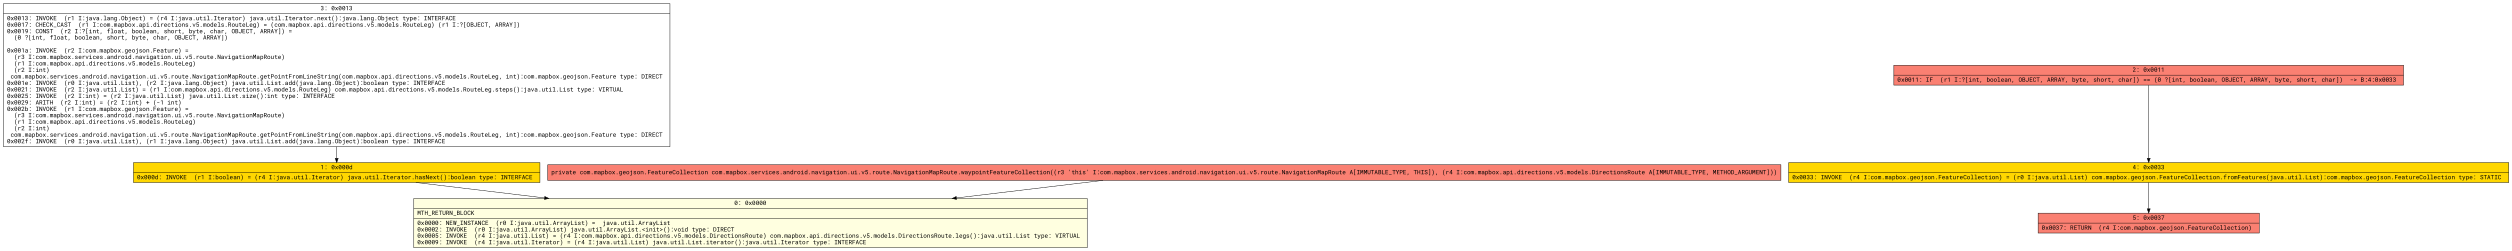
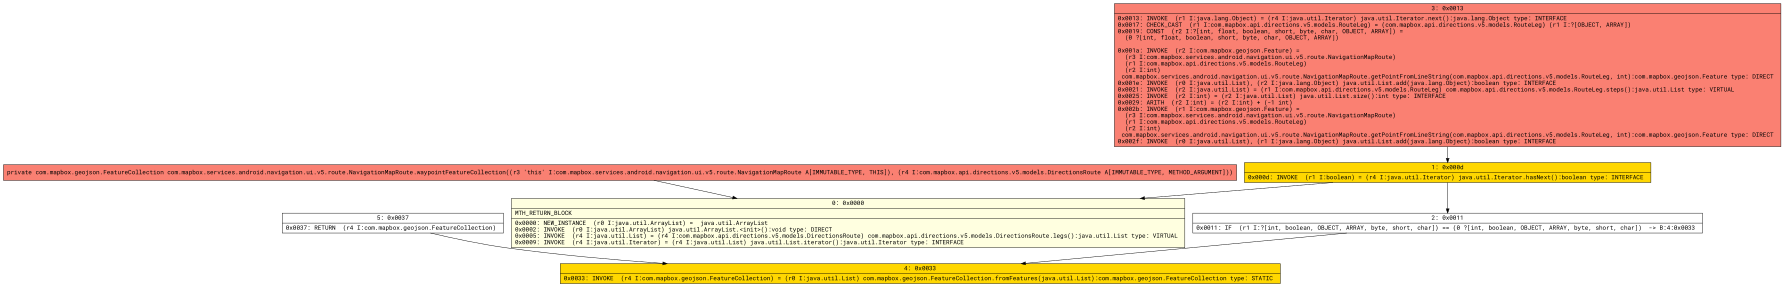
node "3: 0x0013": fillcolor white -> salmon
node "2: 0x0011": fillcolor salmon -> white
edge "1: 0x000d" -> "2: 0x0011": added
edge "4: 0x0033" -> "5: 0x0037": reversed
node "5: 0x0037": fillcolor salmon -> white
